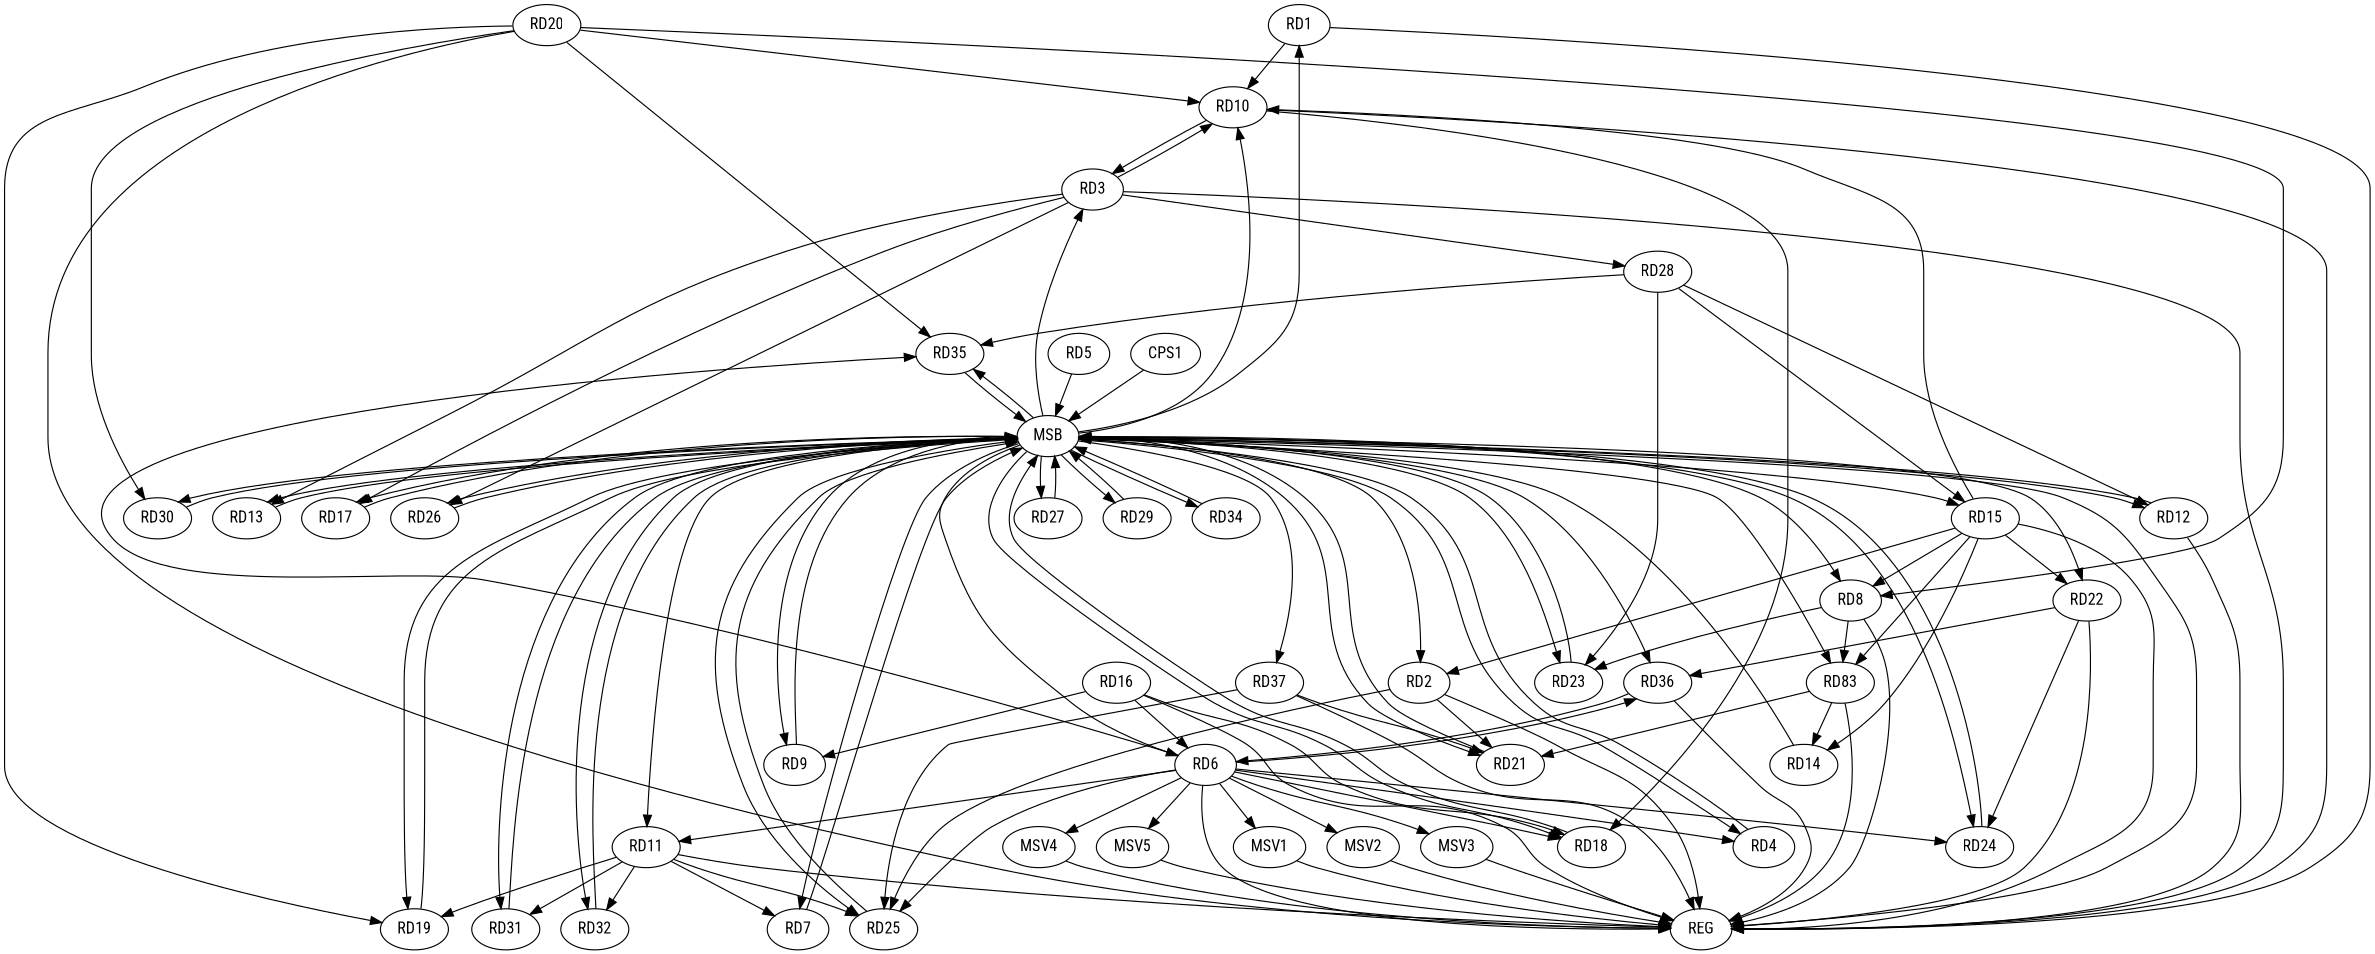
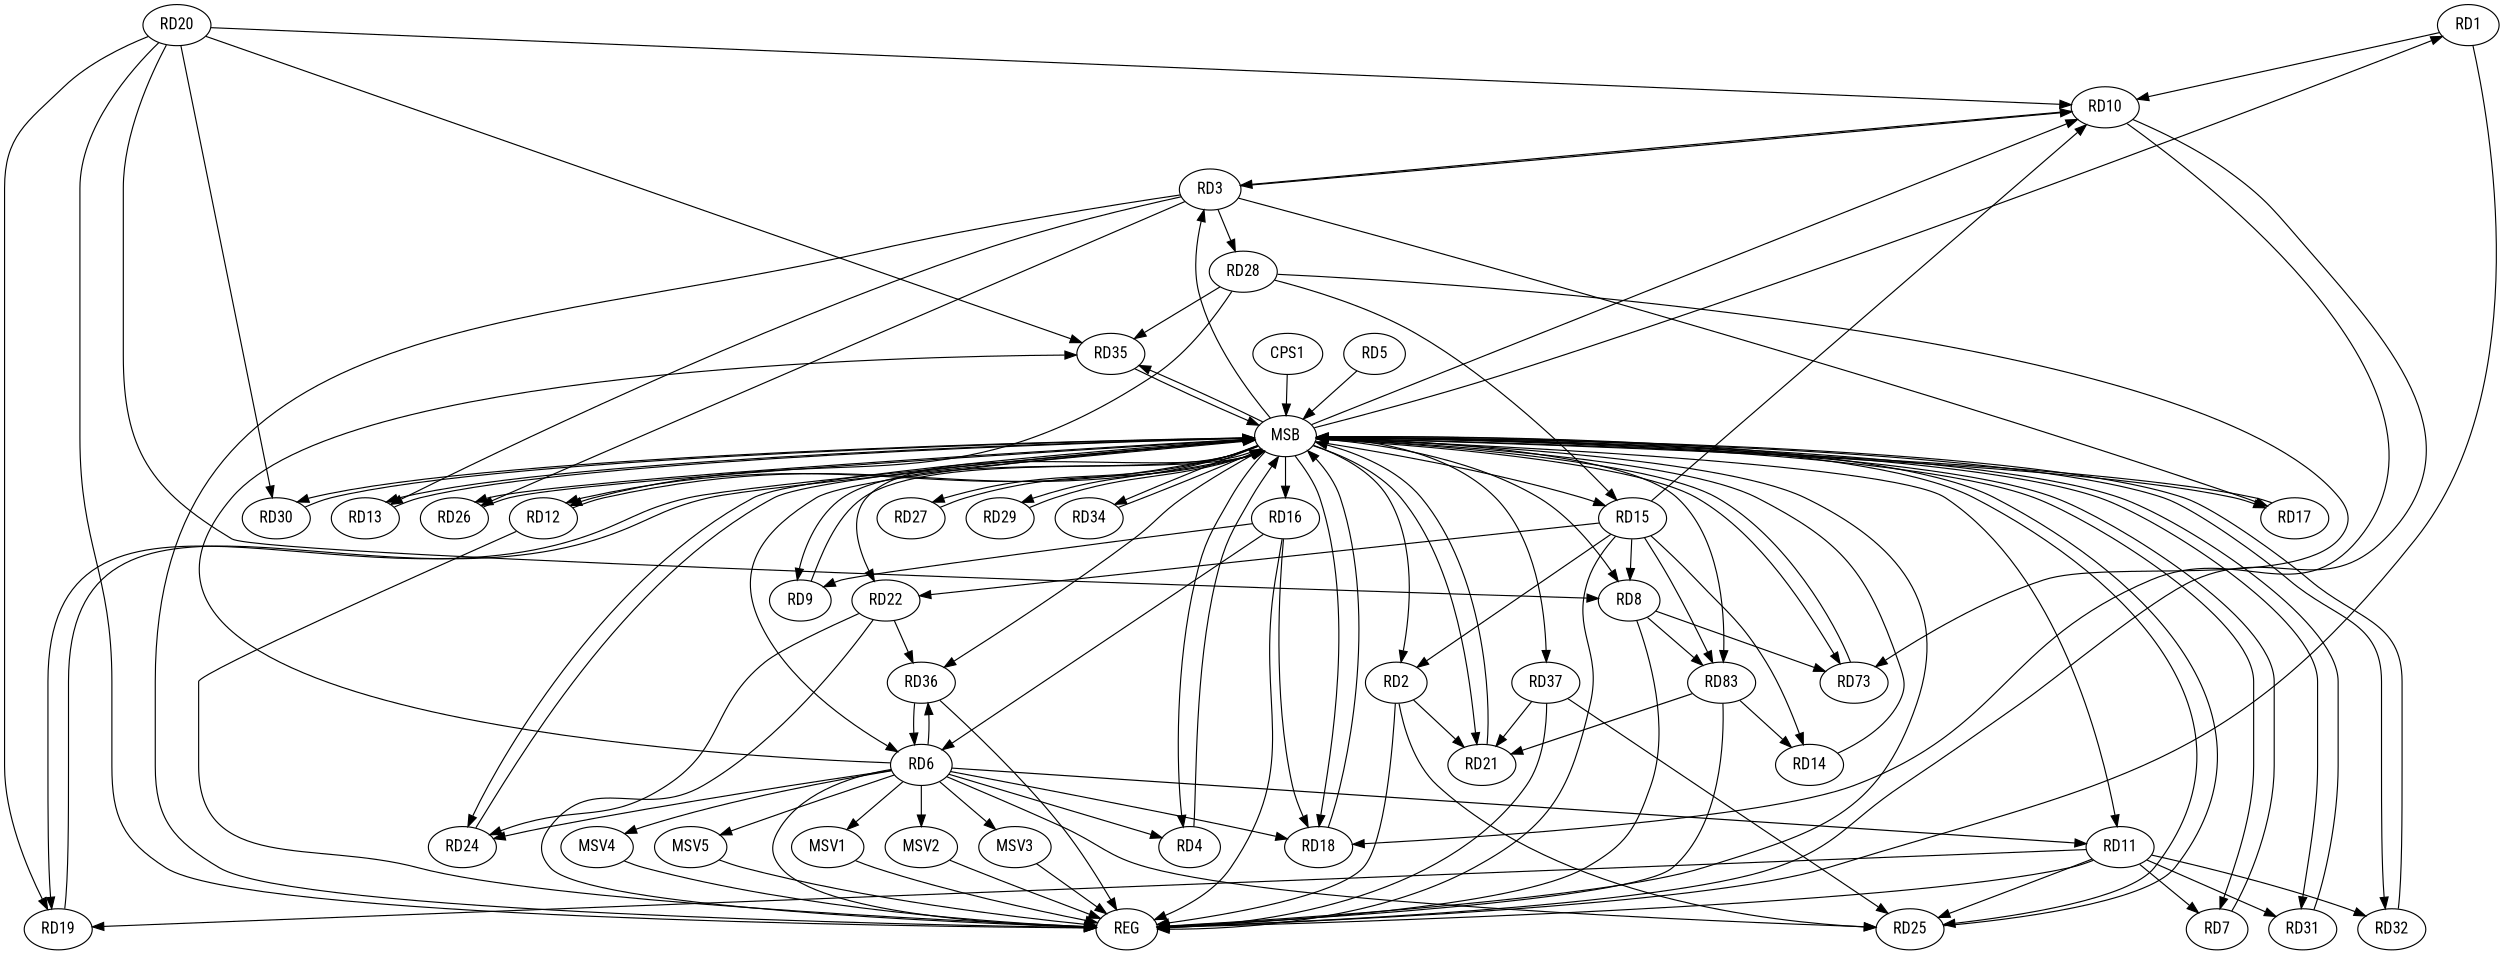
edge "MSB" -> "RD16": added
node "RD23": label "RD23" -> "RD73"
